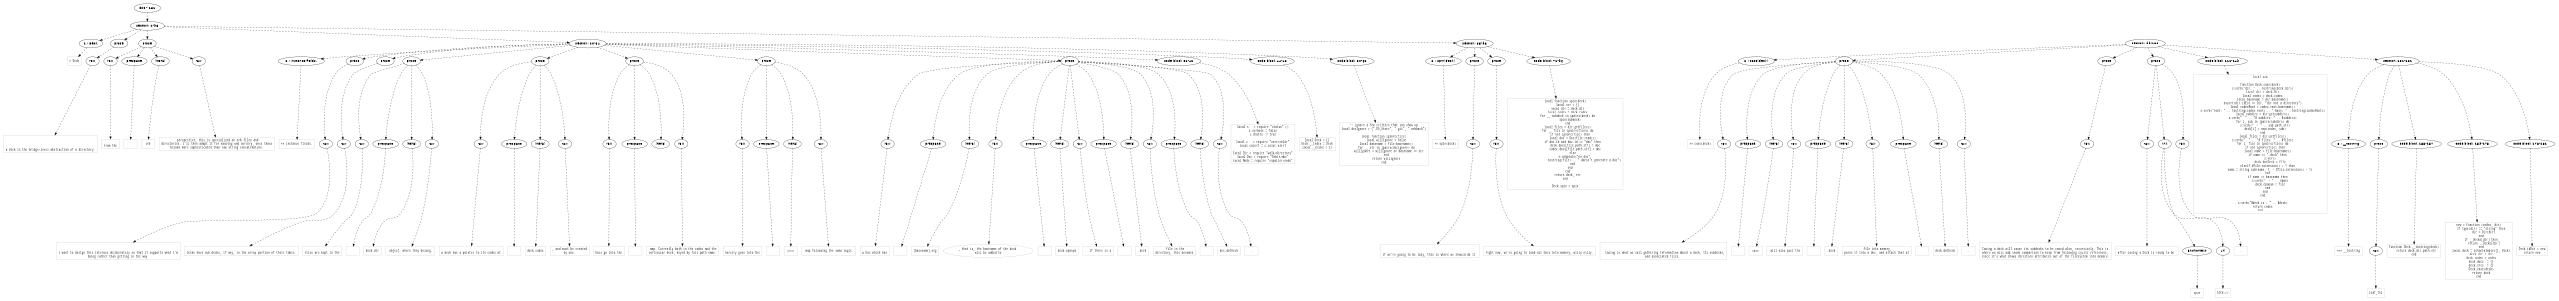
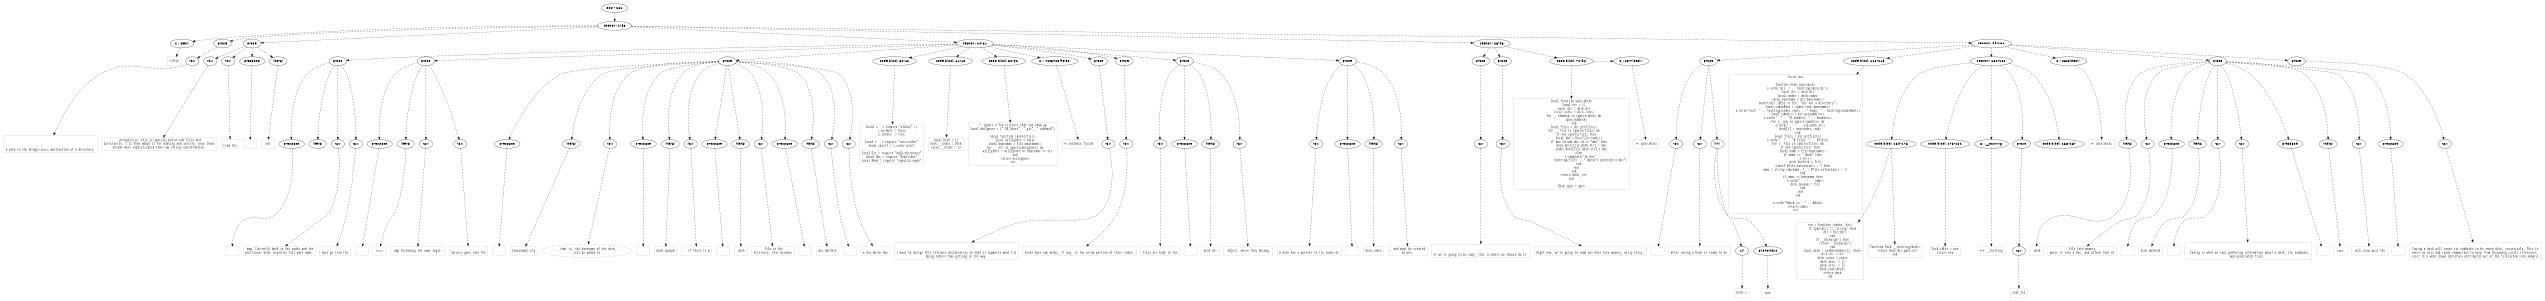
edge "section: 1-98" -> "section: 99-150": added
edge "section: 65-98" -> "2 : spin(deck)": now "code block 71-96" -> "2 : spin(deck)"
edge "code block 153-157" -> "function Deck.__tostring(deck) return deck.dir.path.str end": now "code block 159-175" -> "function Deck.__tostring(deck) return deck.dir.path.str end"
